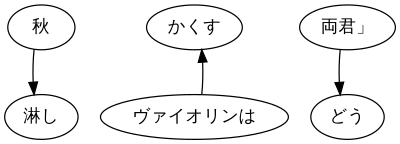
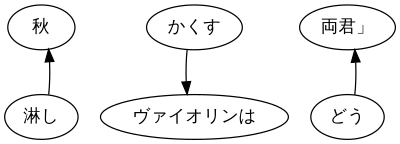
edge "秋" -> "淋し": reversed
edge "両君」" -> "どう": reversed
edge "ヴァイオリンは" -> "かくす": reversed
